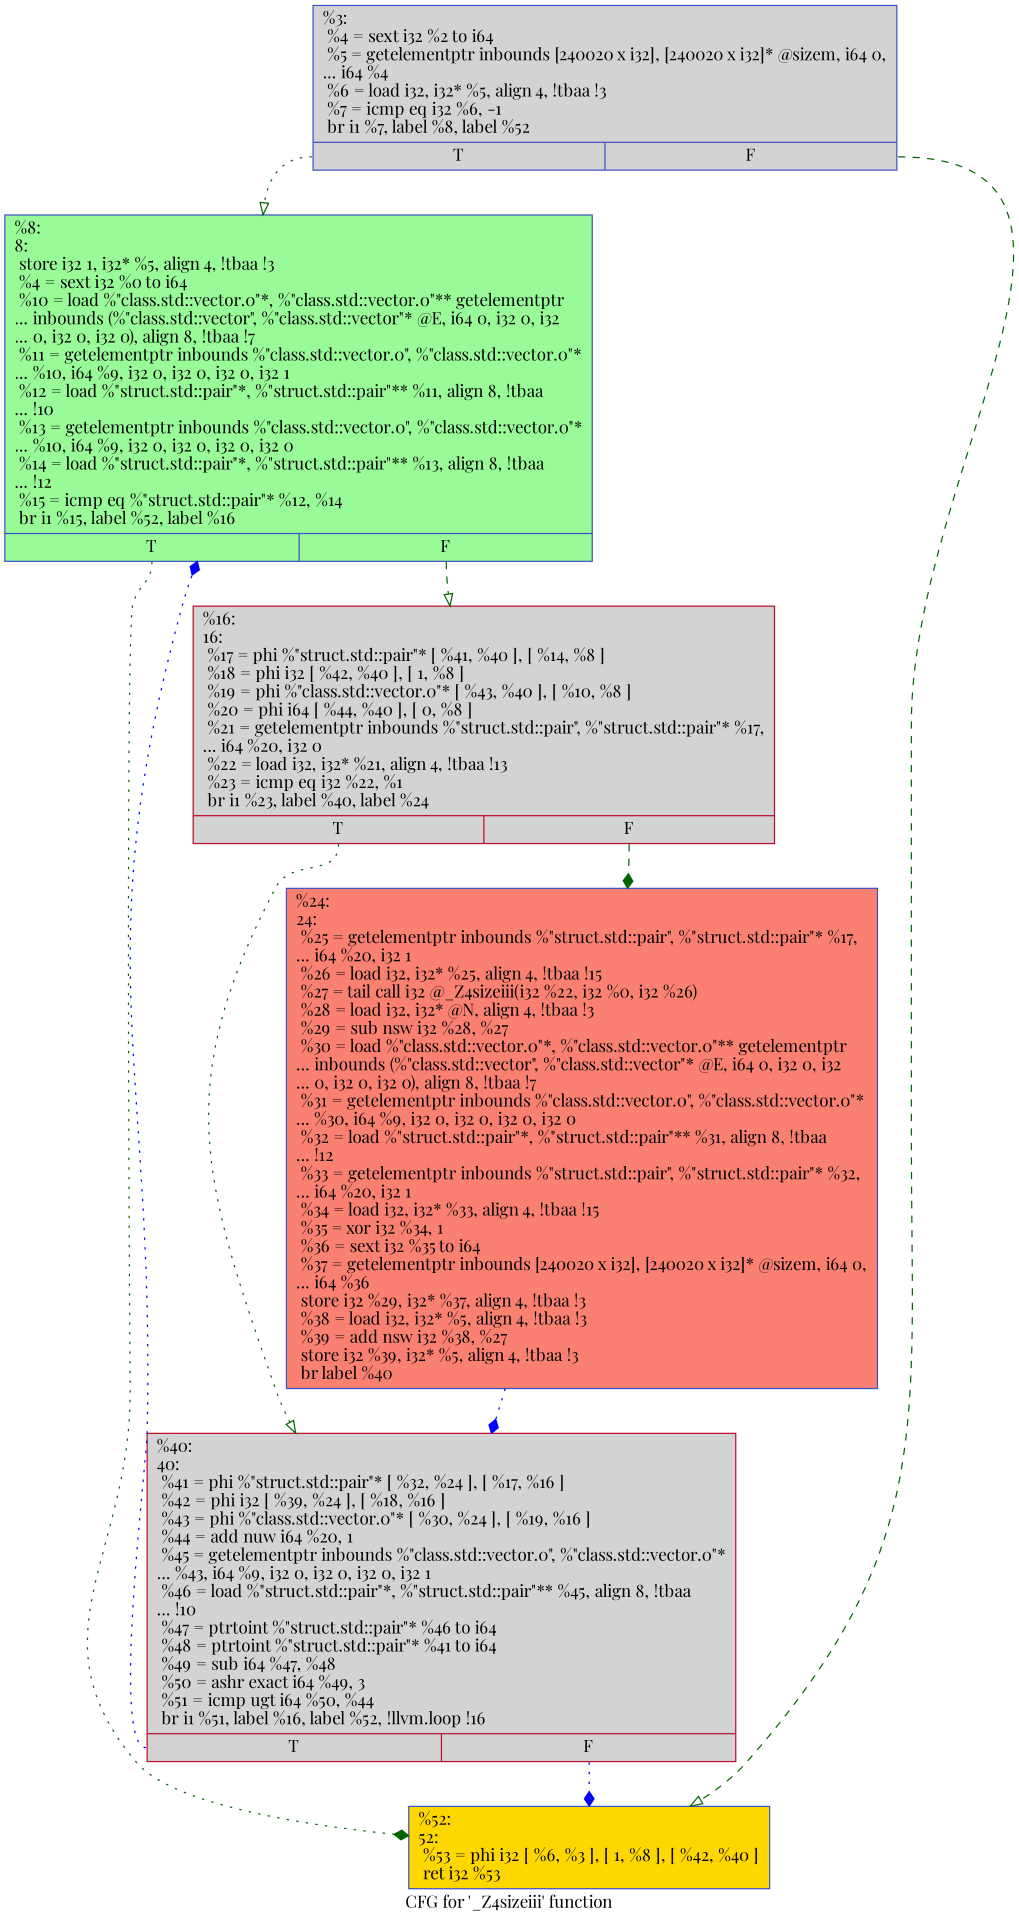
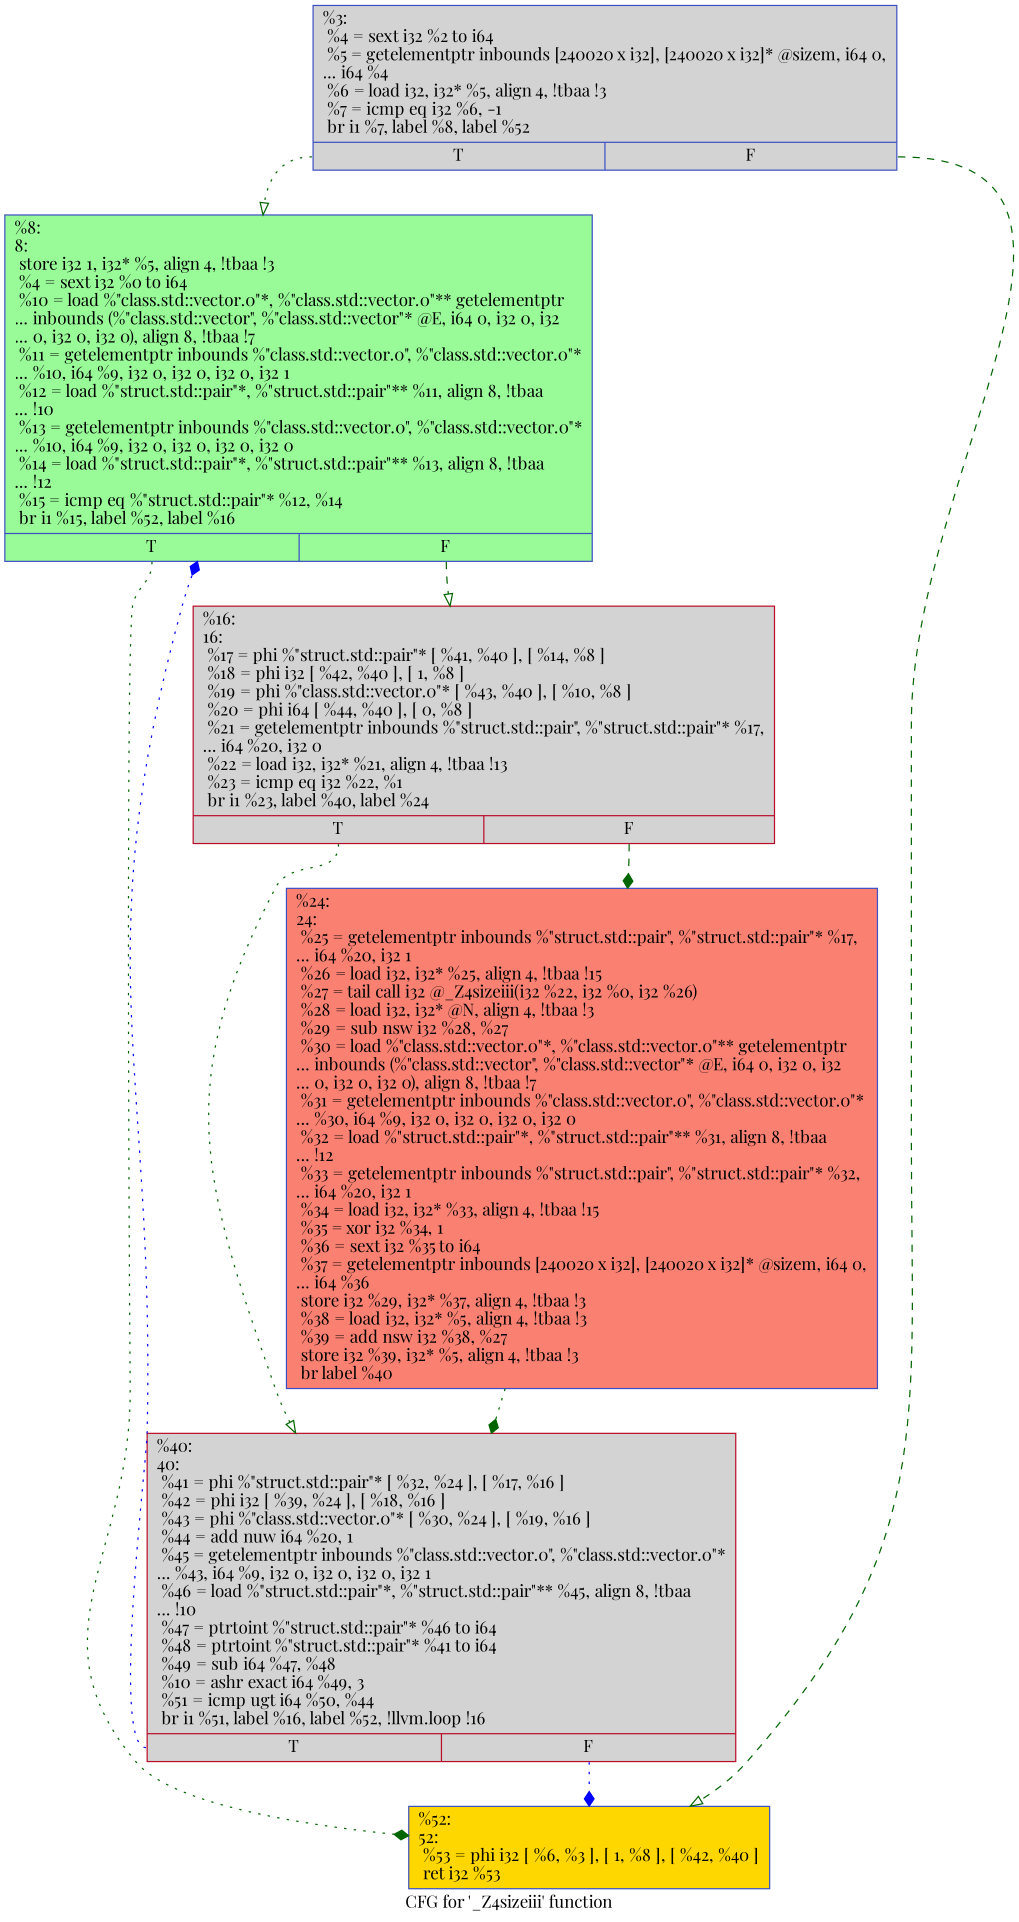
edge "%24:" -> "%40:": color blue -> darkgreen
node "%40:": text "%50 = ashr exact i64 %49, 3" -> "%10 = ashr exact i64 %49, 3"
